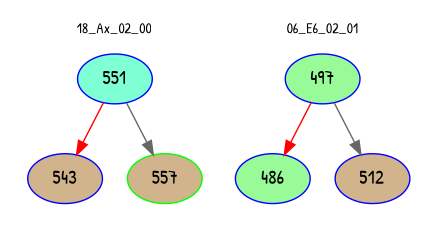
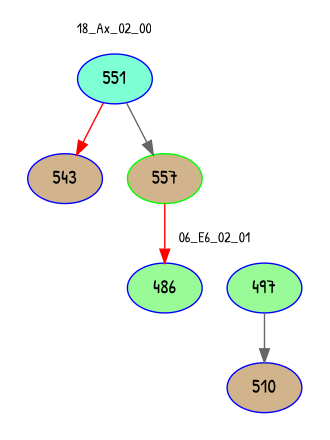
edge "497" -> "486": now "557" -> "486"
node "512": label "512" -> "510"
